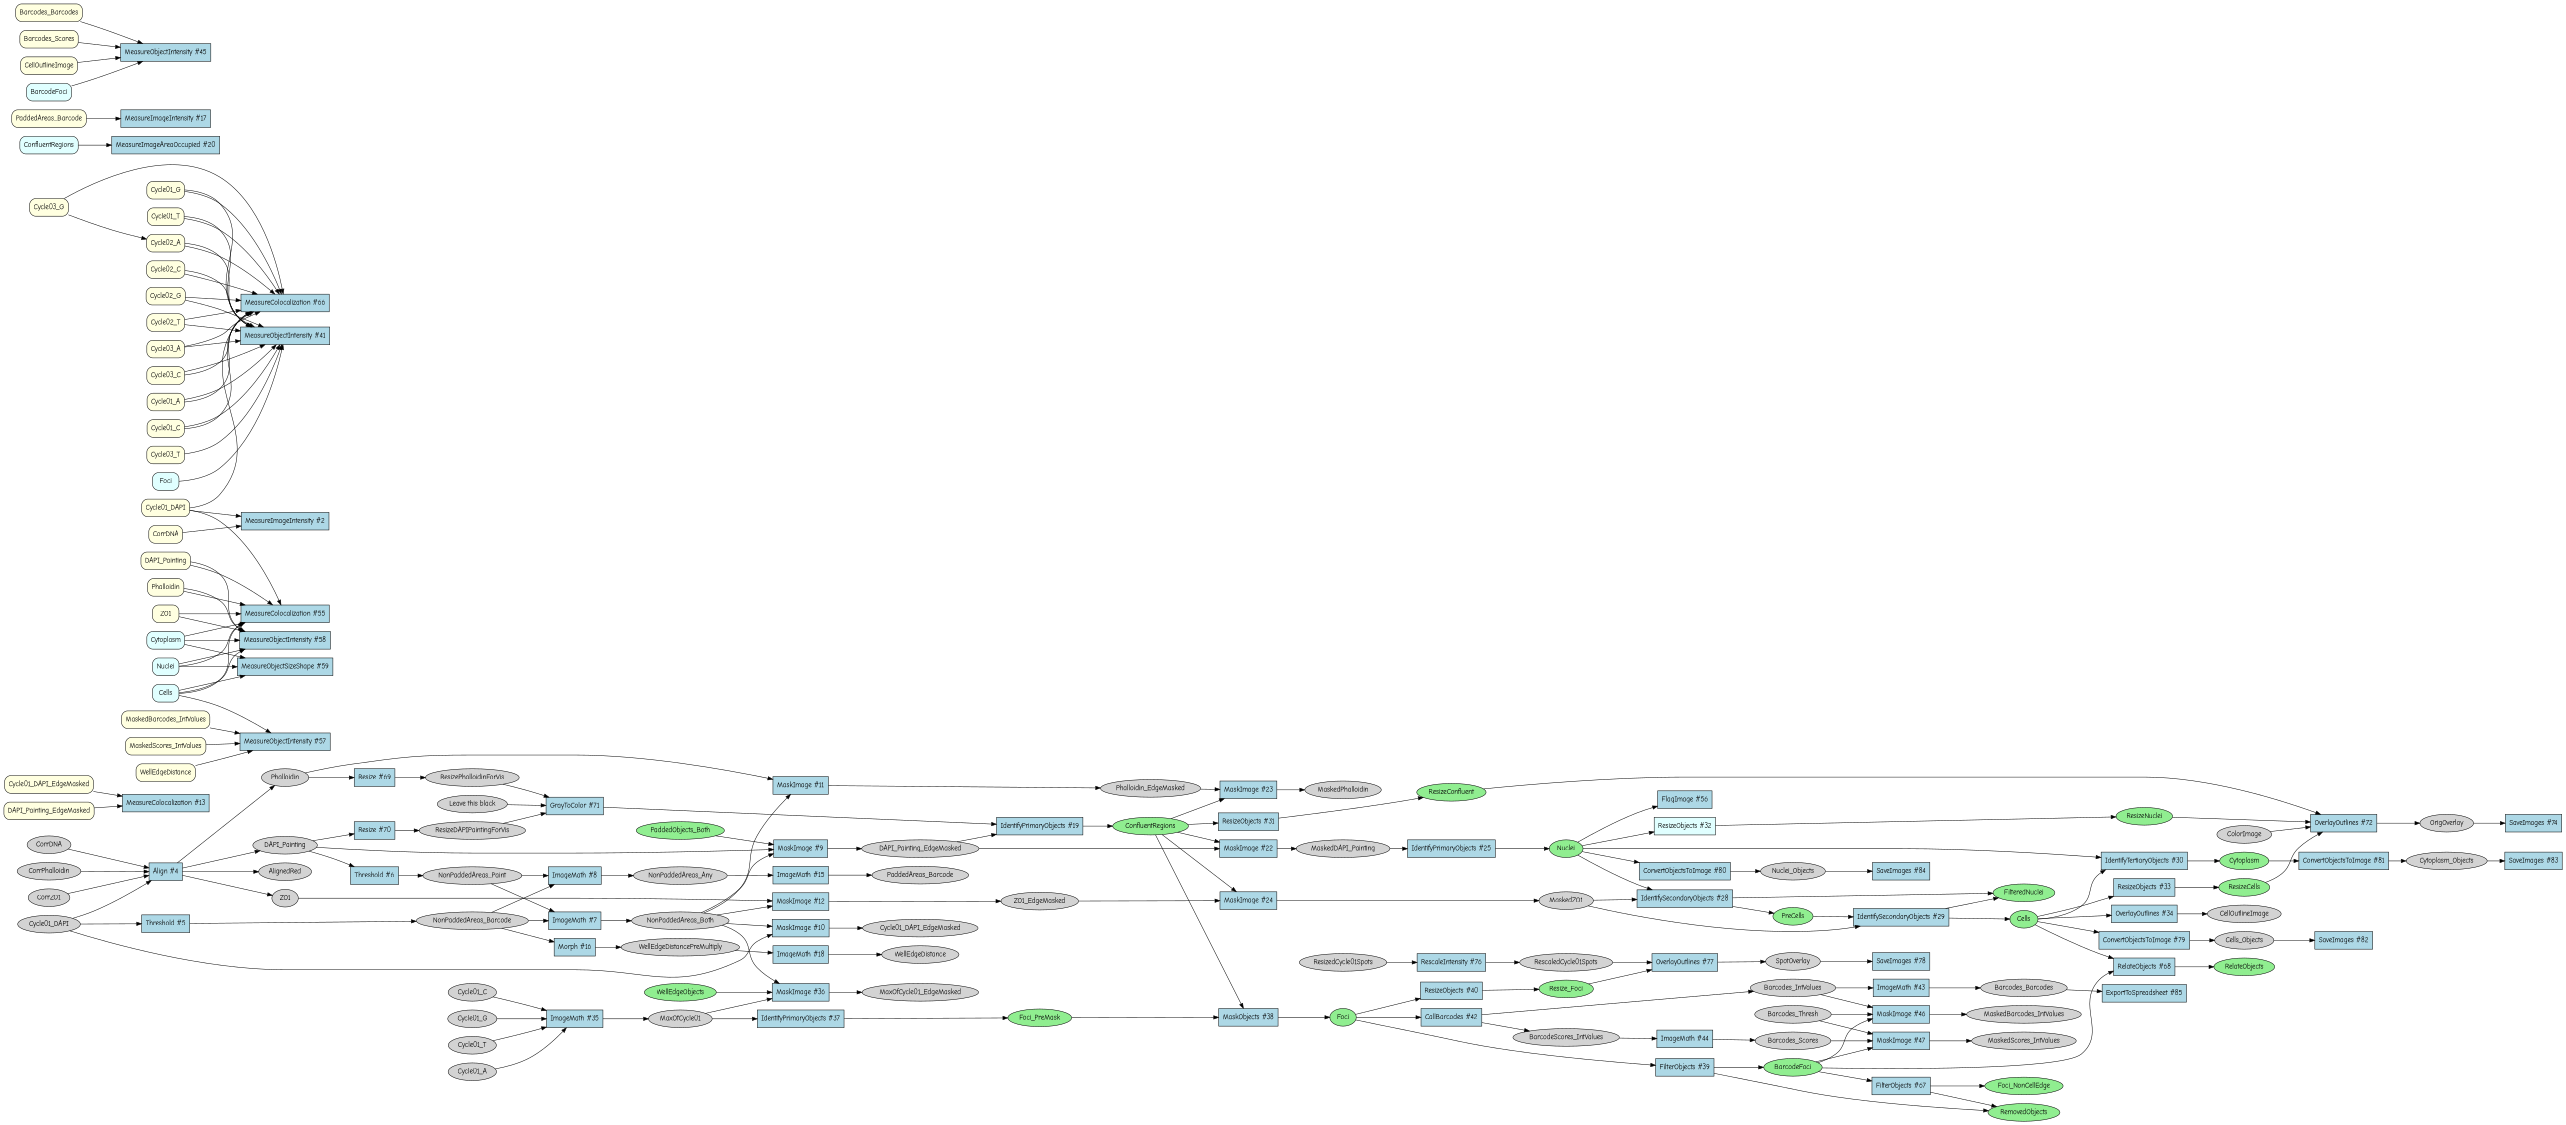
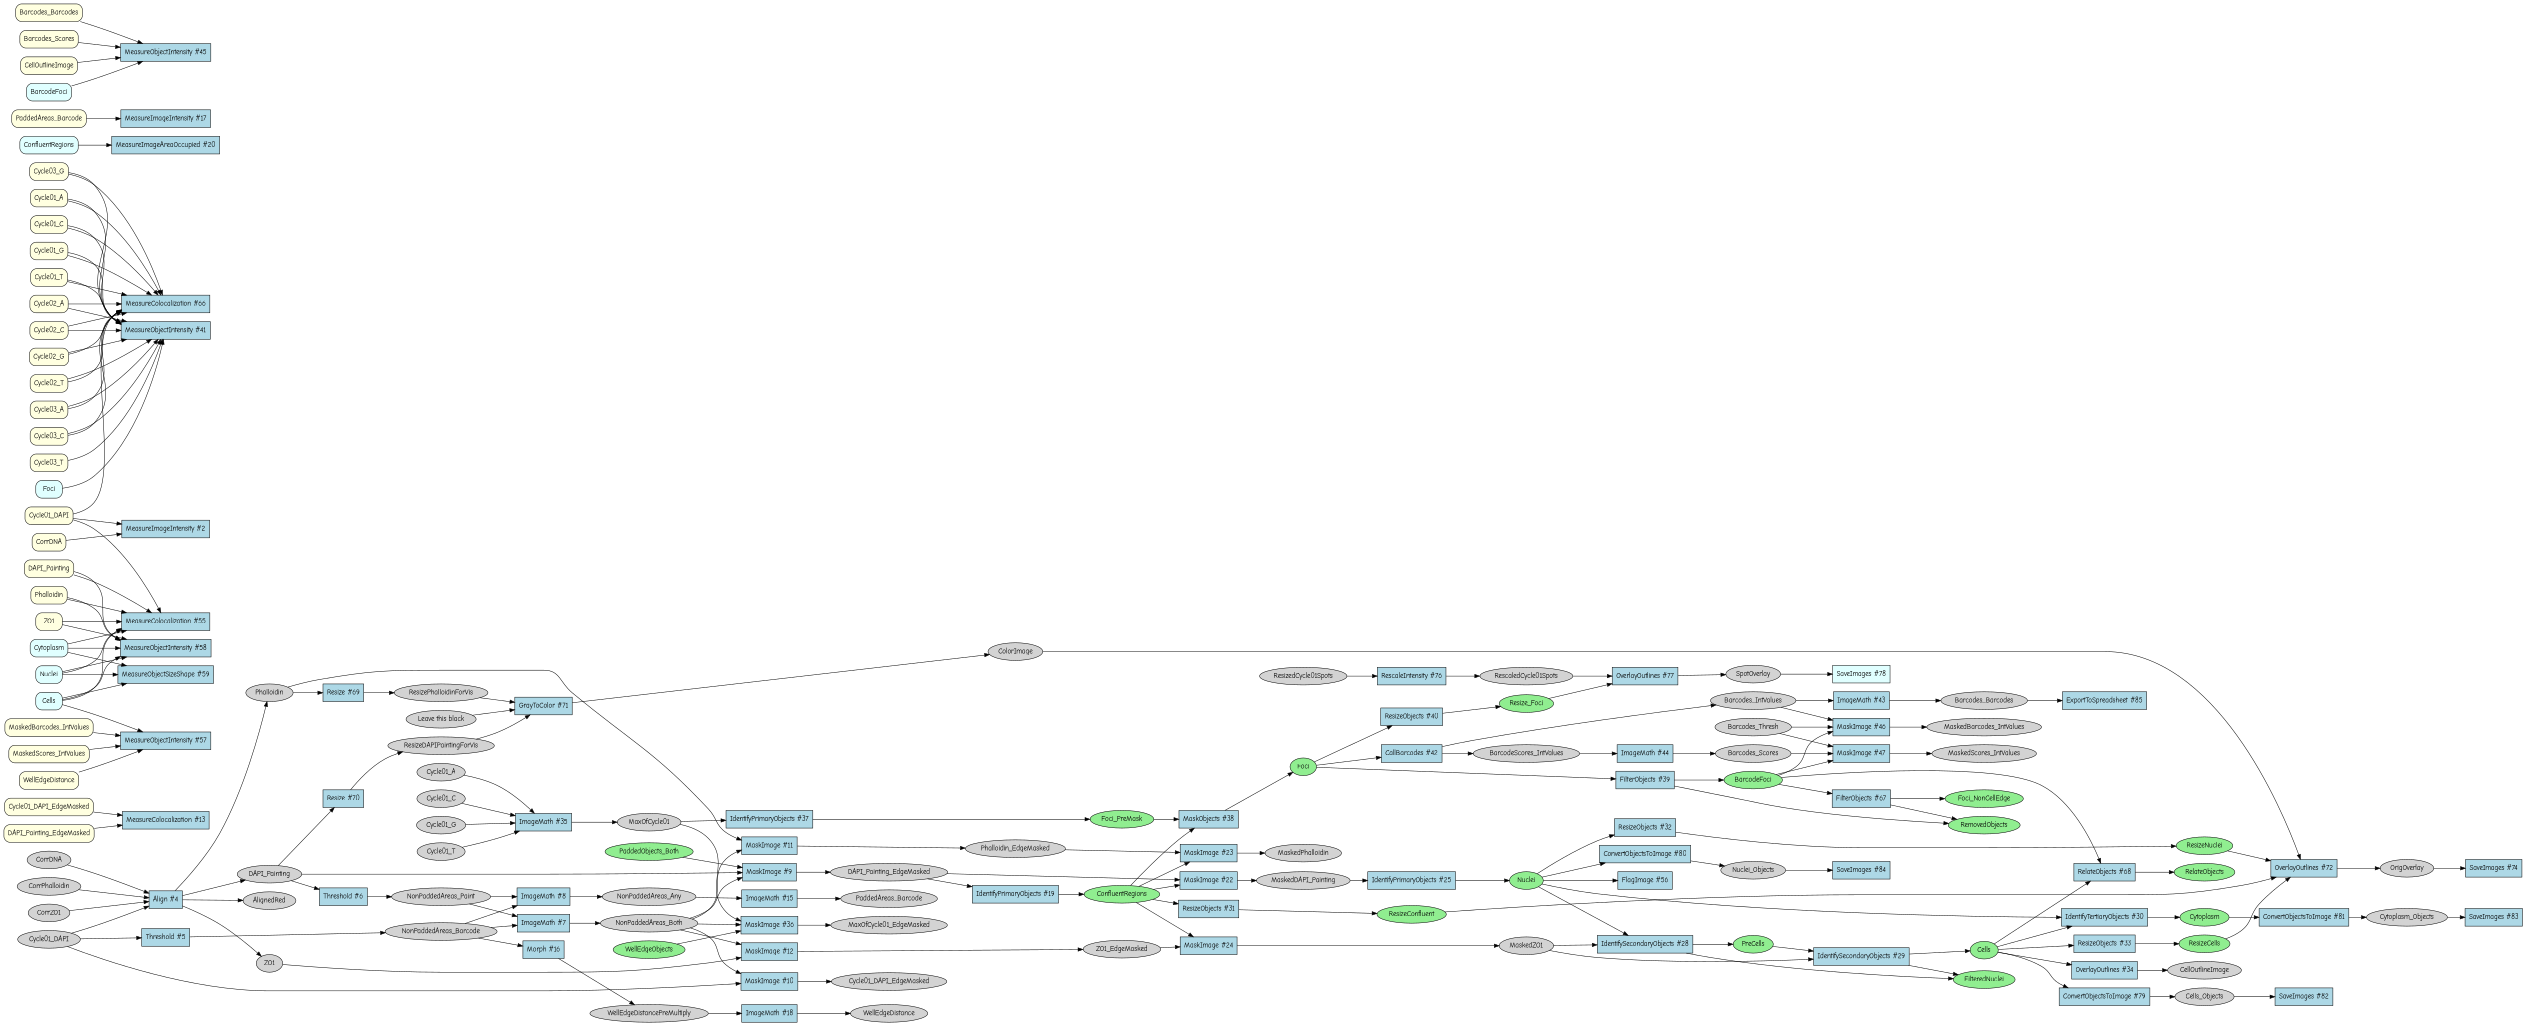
edge "Cycle03_G" -> "Cycle02_A": now "Cycle03_G" -> "MeasureObjectIntensity #41"
edge "GrayToColor #71" -> "IdentifyPrimaryObjects #19": now "GrayToColor #71" -> "ColorImage"
node "ResizeObjects #32": fillcolor lightcyan -> lightblue
node "SaveImages #78": fillcolor lightblue -> lightcyan
